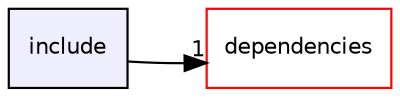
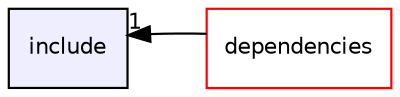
edge "include" -> "dependencies": reversed
